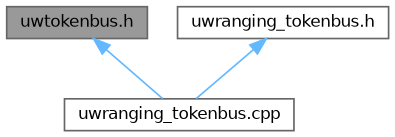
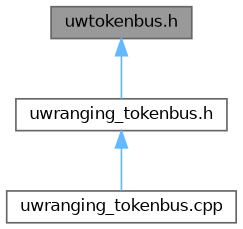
edge "uwranging_tokenbus.cpp" -> "uwtokenbus.h": now "uwranging_tokenbus.h" -> "uwtokenbus.h"
